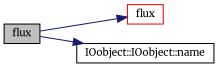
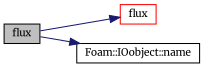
node "IOobject::IOobject::name": label "IOobject::IOobject::name" -> "Foam::IOobject::name"
